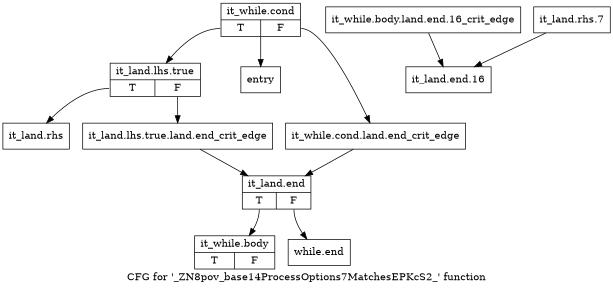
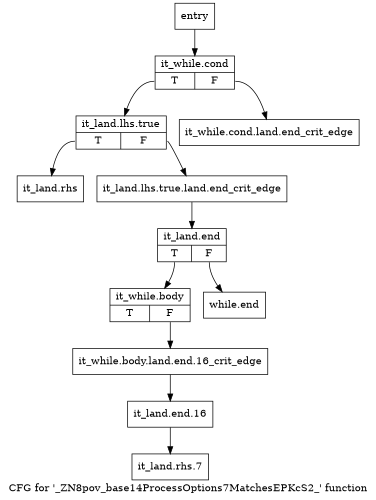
edge "it_while.cond" -> "entry": reversed
edge "it_land.rhs.7" -> "it_land.end.16": reversed
edge "it_while.cond.land.end_crit_edge" -> "it_land.end": removed
edge "it_while.body" -> "it_while.body.land.end.16_crit_edge": added
